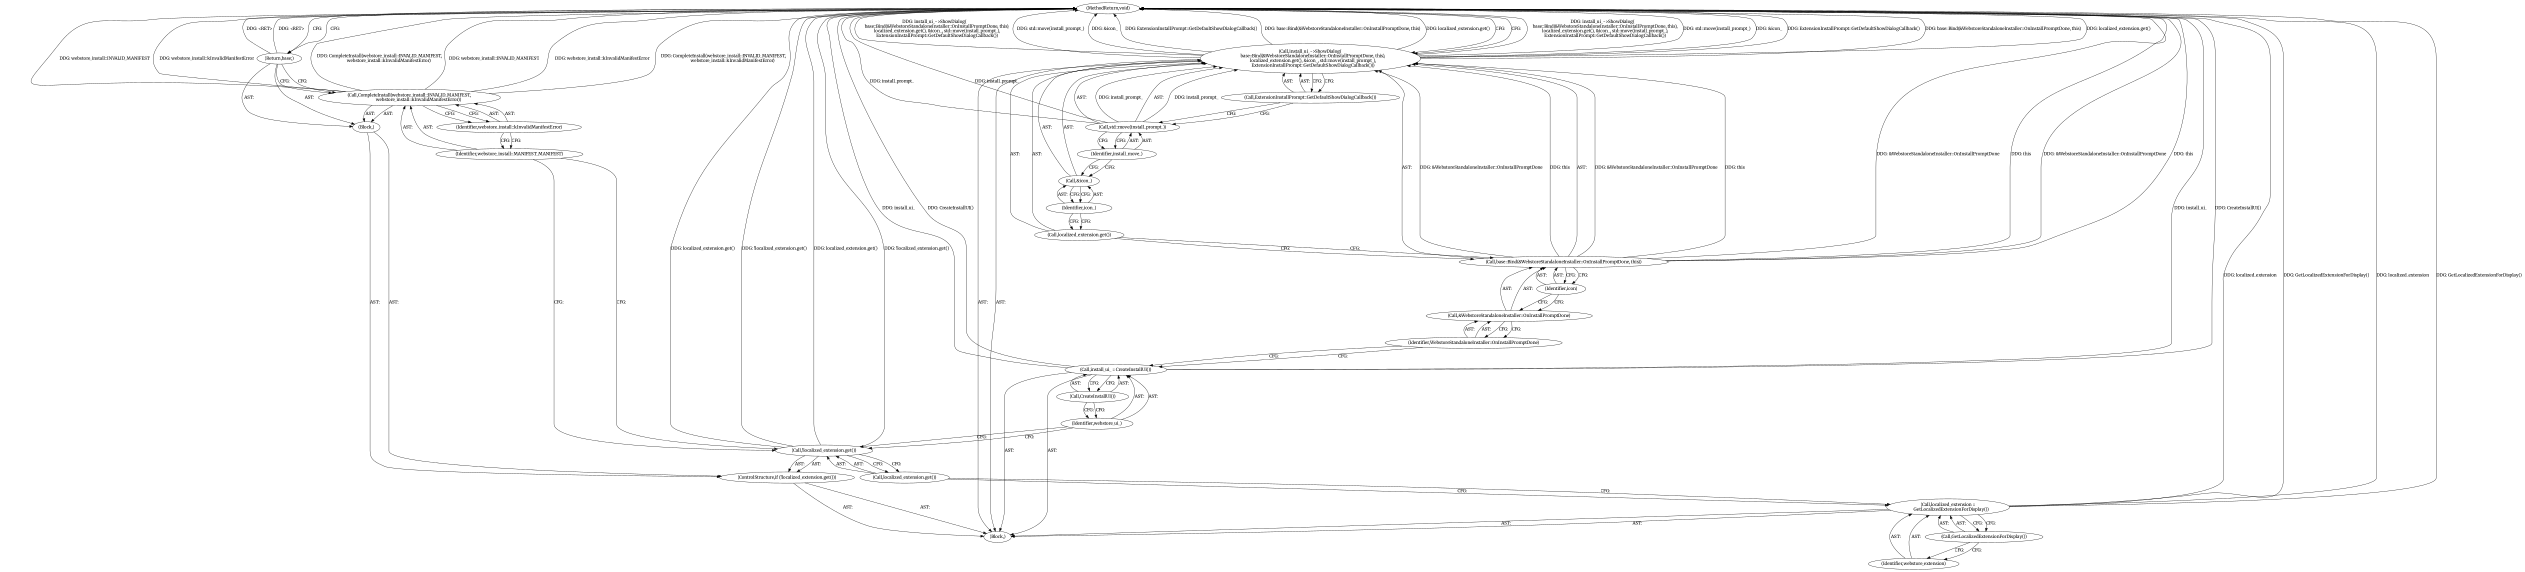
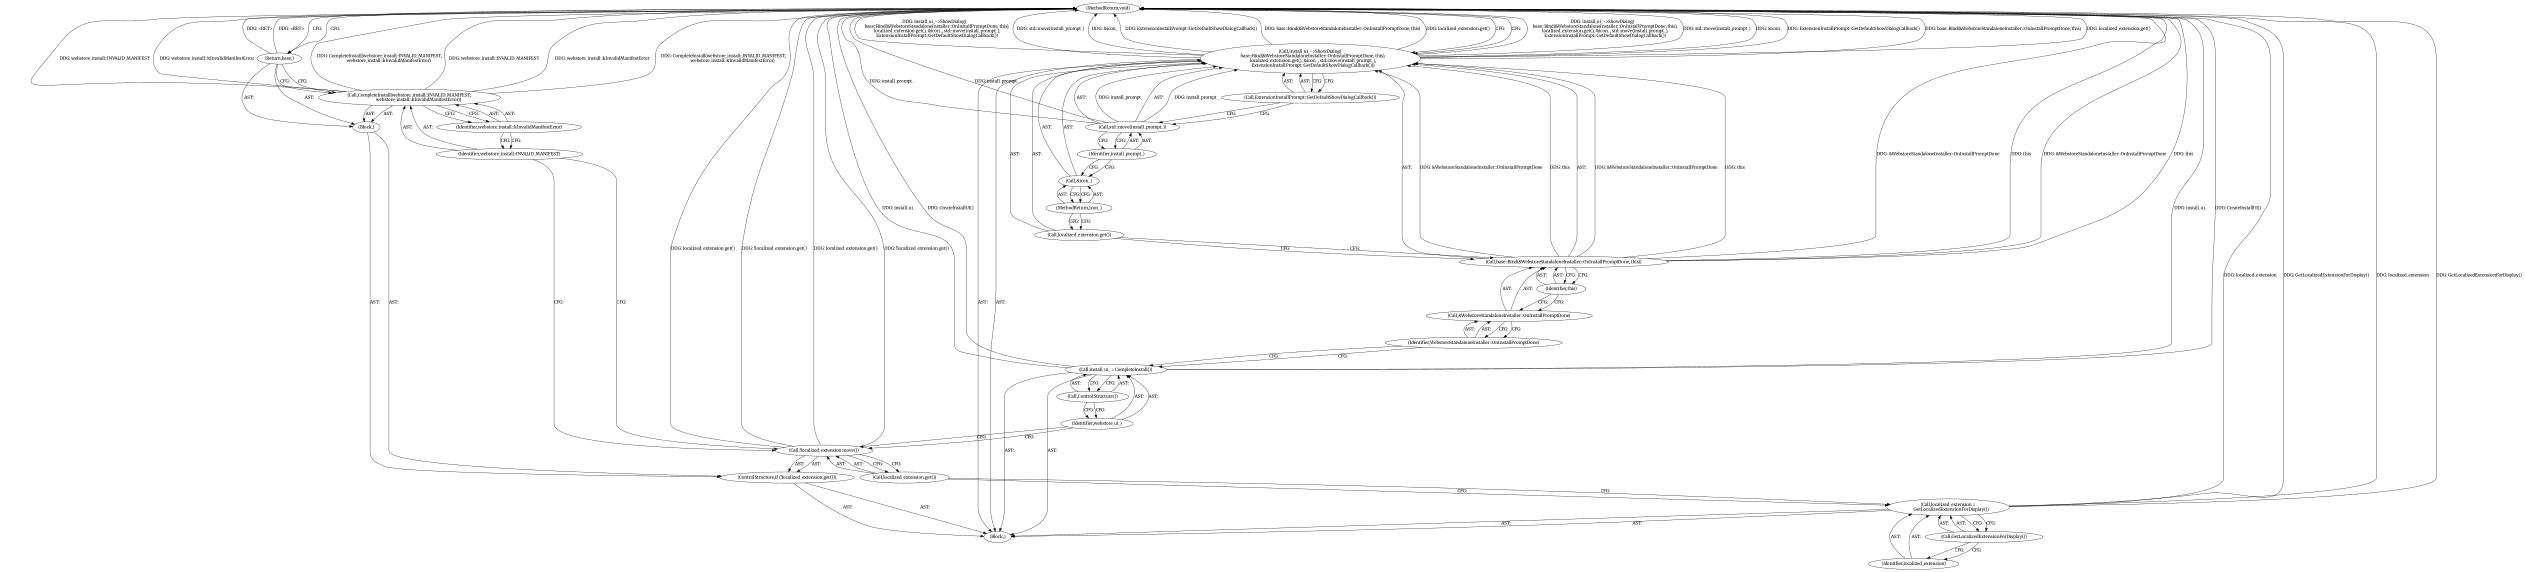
node "(Identifier,webstore_install::MANIFEST_MANIFEST)": label "(Identifier,webstore_install::MANIFEST_MANIFEST)" -> "(Identifier,webstore_install::INVALID_MANIFEST)"
node "(Identifier,install_move_)": label "(Identifier,install_move_)" -> "(Identifier,install_prompt_)"
node "(Identifier,icon_)": label "(Identifier,icon_)" -> "(MethodReturn,icon_)"
node "(Identifier,icon)": label "(Identifier,icon)" -> "(Identifier,this)"
node "(Call,install_ui_ = CreateInstallUI())": label "(Call,install_ui_ = CreateInstallUI())" -> "(Call,install_ui_ = CompleteInstall())"
node "(Call,CreateInstallUI())": label "(Call,CreateInstallUI())" -> "(Call,ControlStructure())"
node "(Call,!localized_extension.get())": label "(Call,!localized_extension.get())" -> "(Call,!localized_extension.move())"
node "(Identifier,webstore_extension)": label "(Identifier,webstore_extension)" -> "(Identifier,localized_extension)"
